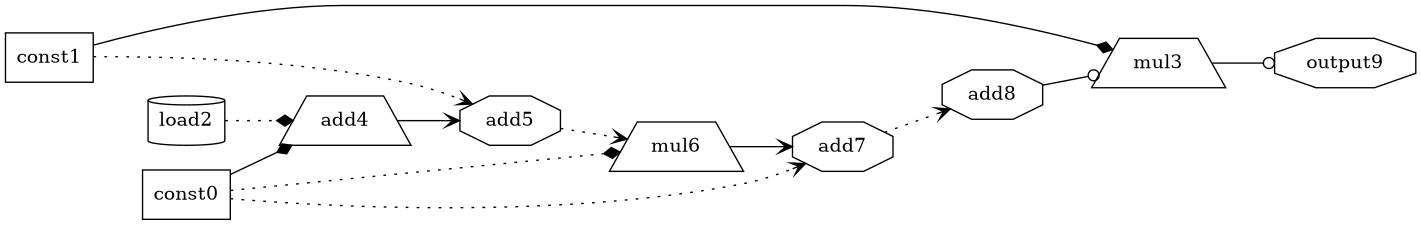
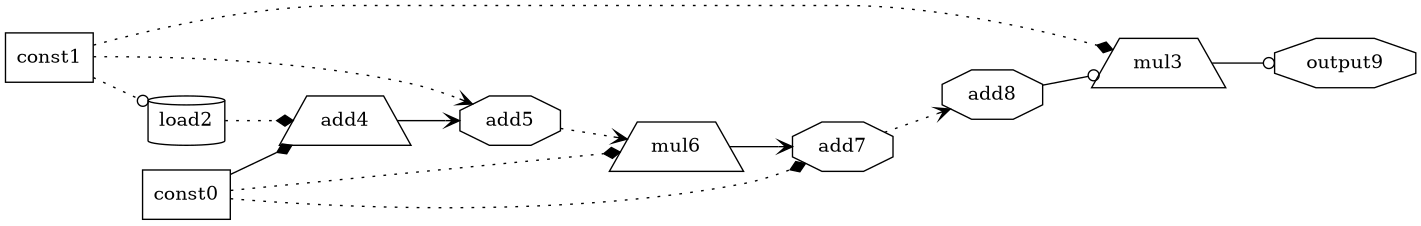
edge "const1" -> "mul3": style solid -> dotted
edge "const1" -> "load2": added
edge "const0" -> "add7": arrowhead vee -> diamond
